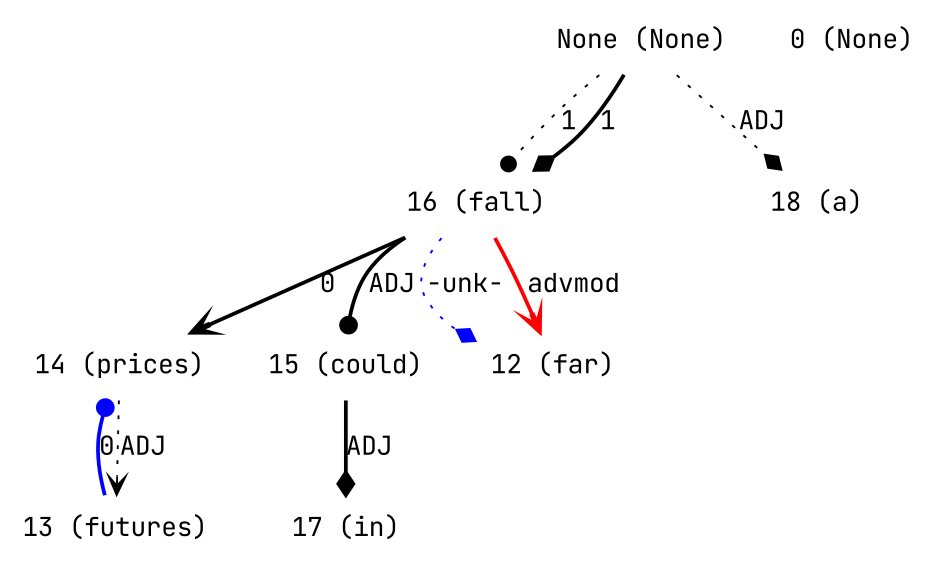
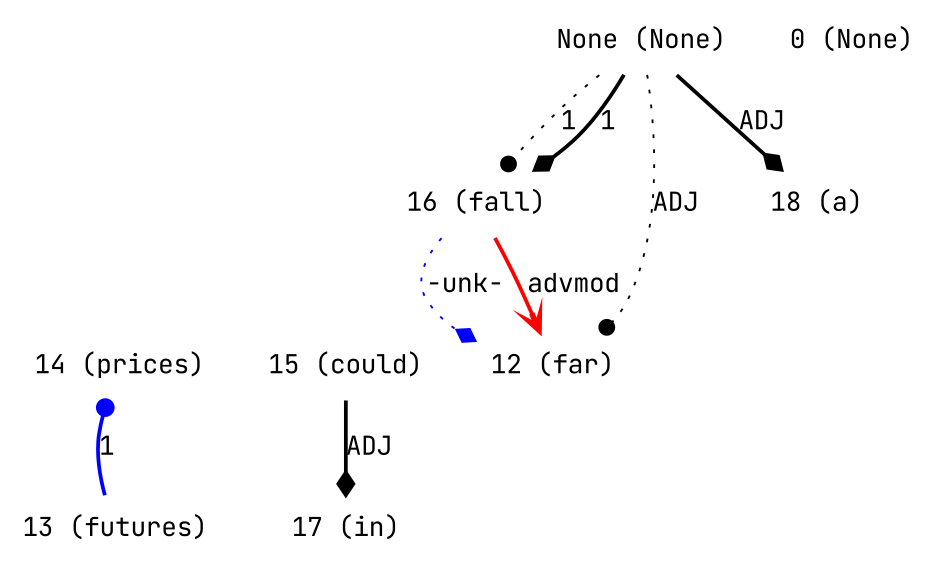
edge "None (None)" -> "18 (a)": style dotted -> bold
edge "None (None)" -> "12 (far)": added, label "ADJ"
edge "16 (fall)" -> "15 (could)": removed, label "ADJ"
edge "16 (fall)" -> "14 (prices)": removed, label "0"
edge "14 (prices)" -> "13 (futures)": removed, label "ADJ"
edge "13 (futures)" -> "14 (prices)": label "0" -> "1"
